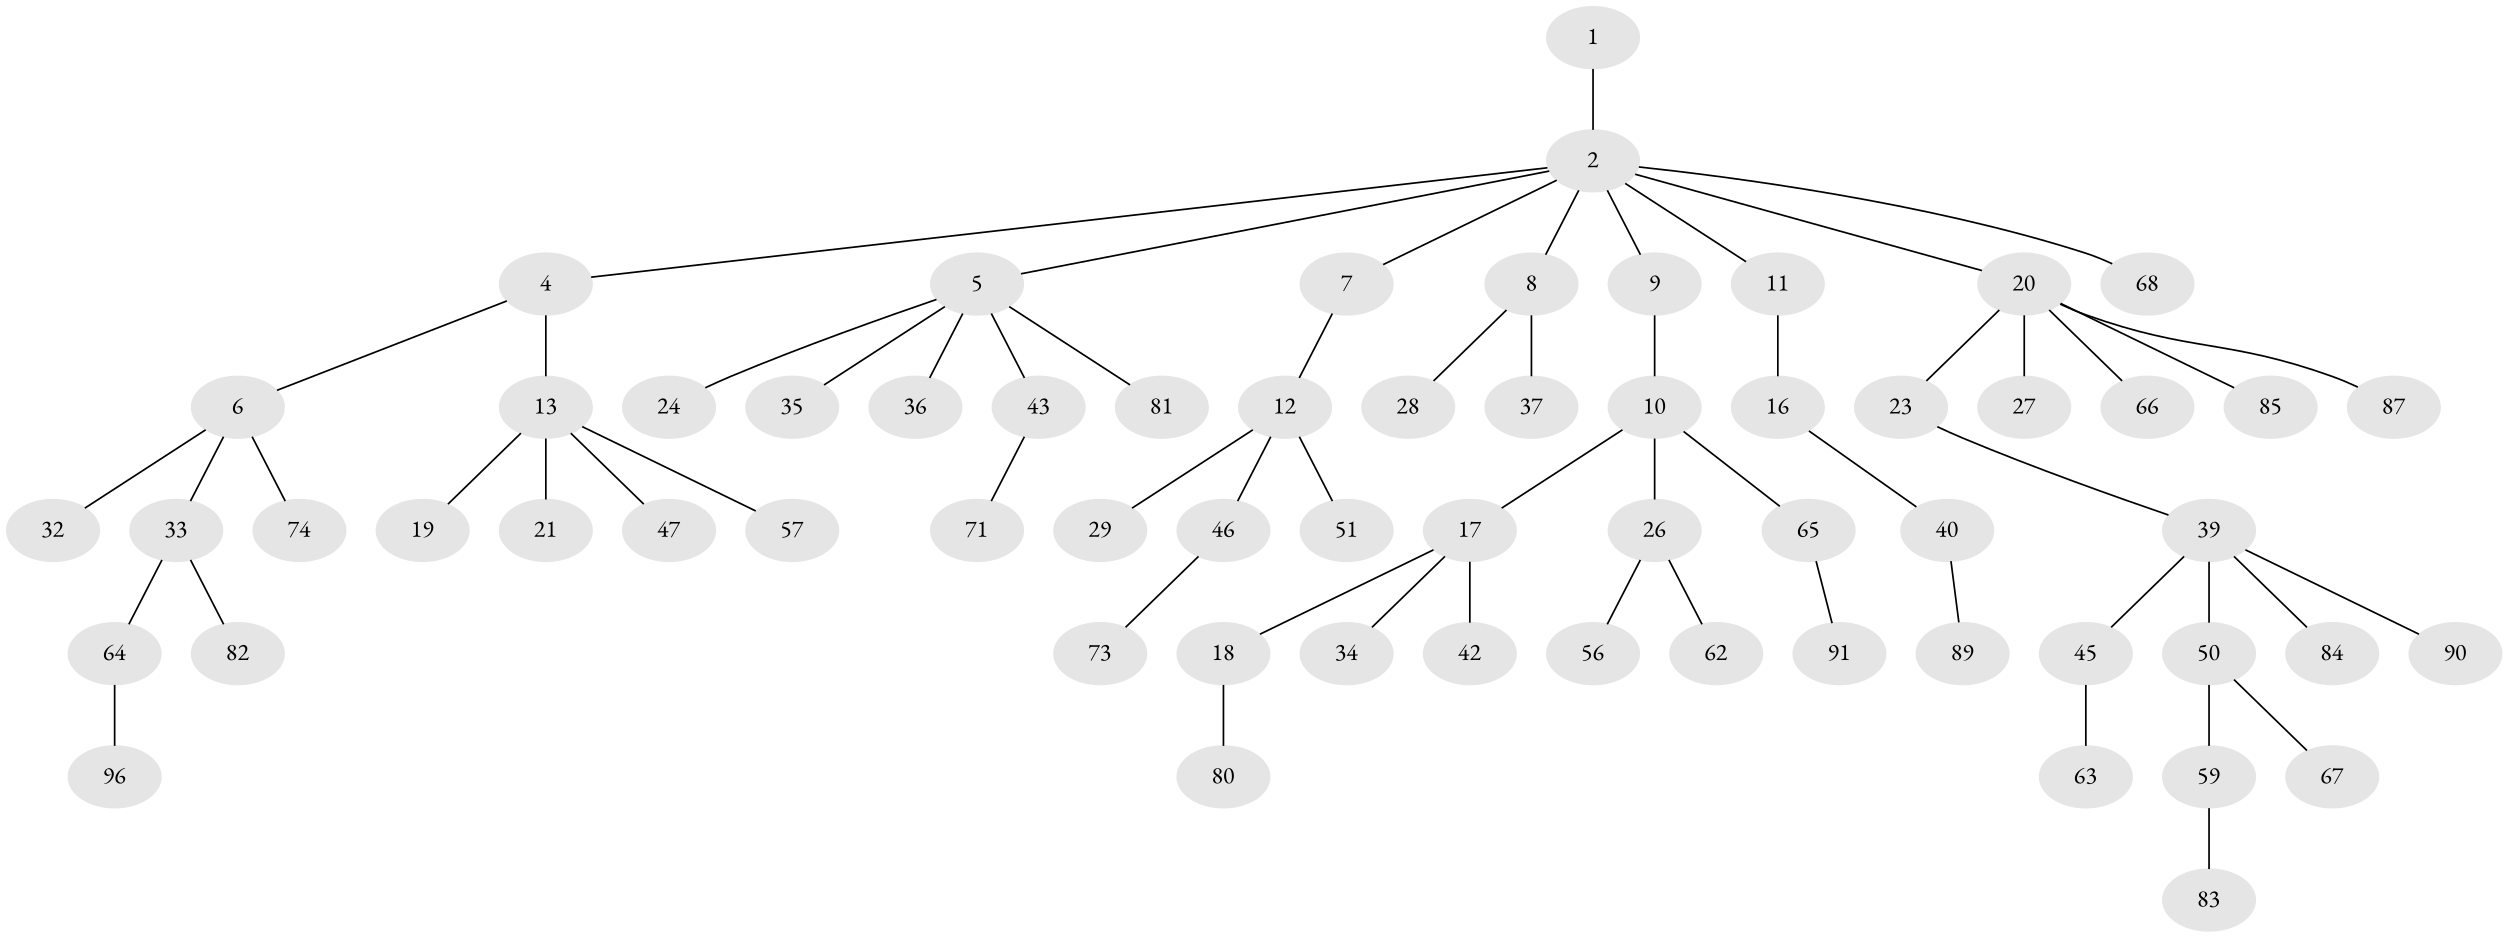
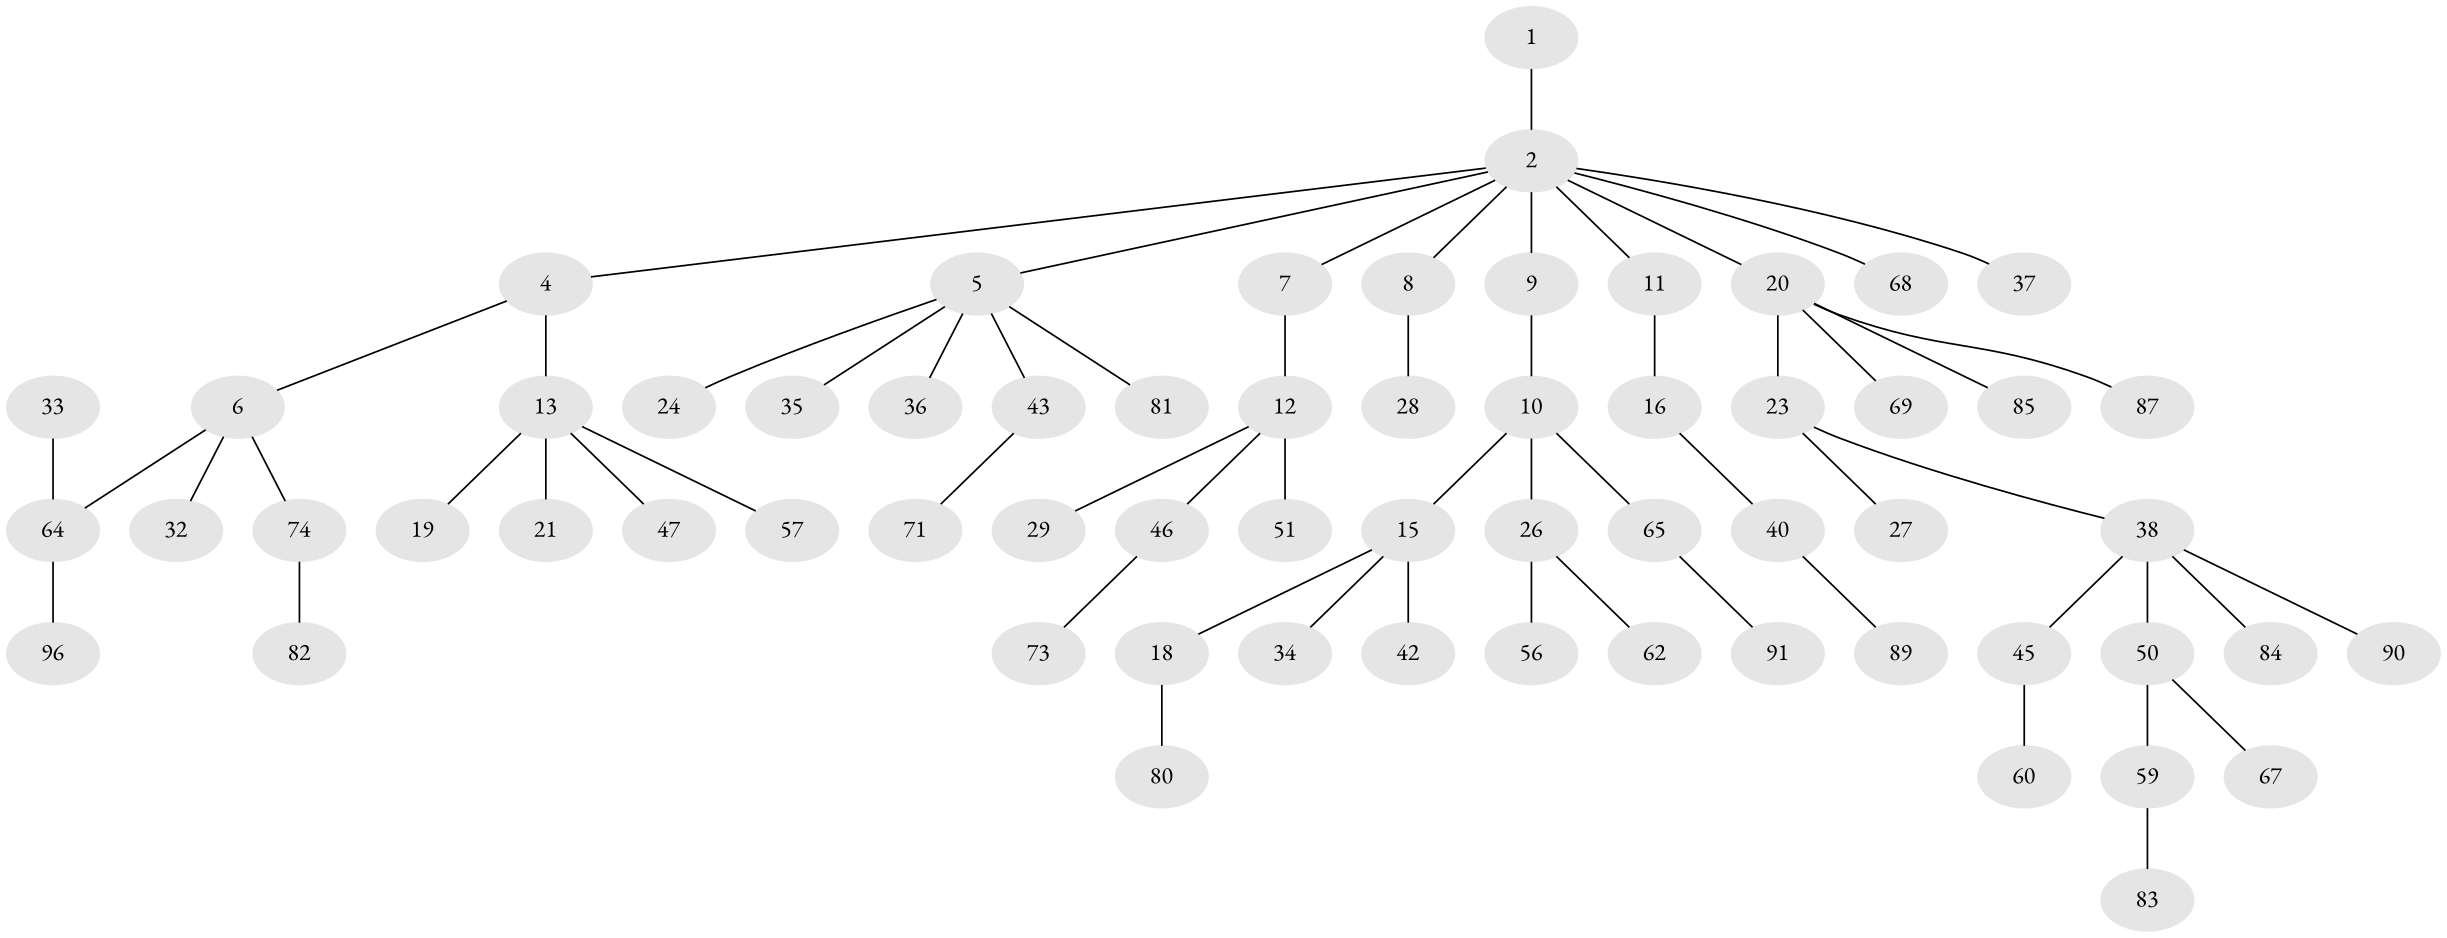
edge "8" -- "37": now "2" -- "37"
edge "20" -- "27": now "23" -- "27"
node "66": label "66" -> "69"
edge "6" -- "33": now "6" -- "64"
node "17": label "17" -> "15"
node "39": label "39" -> "38"
edge "33" -- "82": now "74" -- "82"
node "63": label "63" -> "60"
